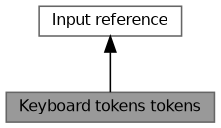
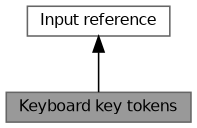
node "Keyboard tokens tokens": label "Keyboard tokens tokens" -> "Keyboard key tokens"
